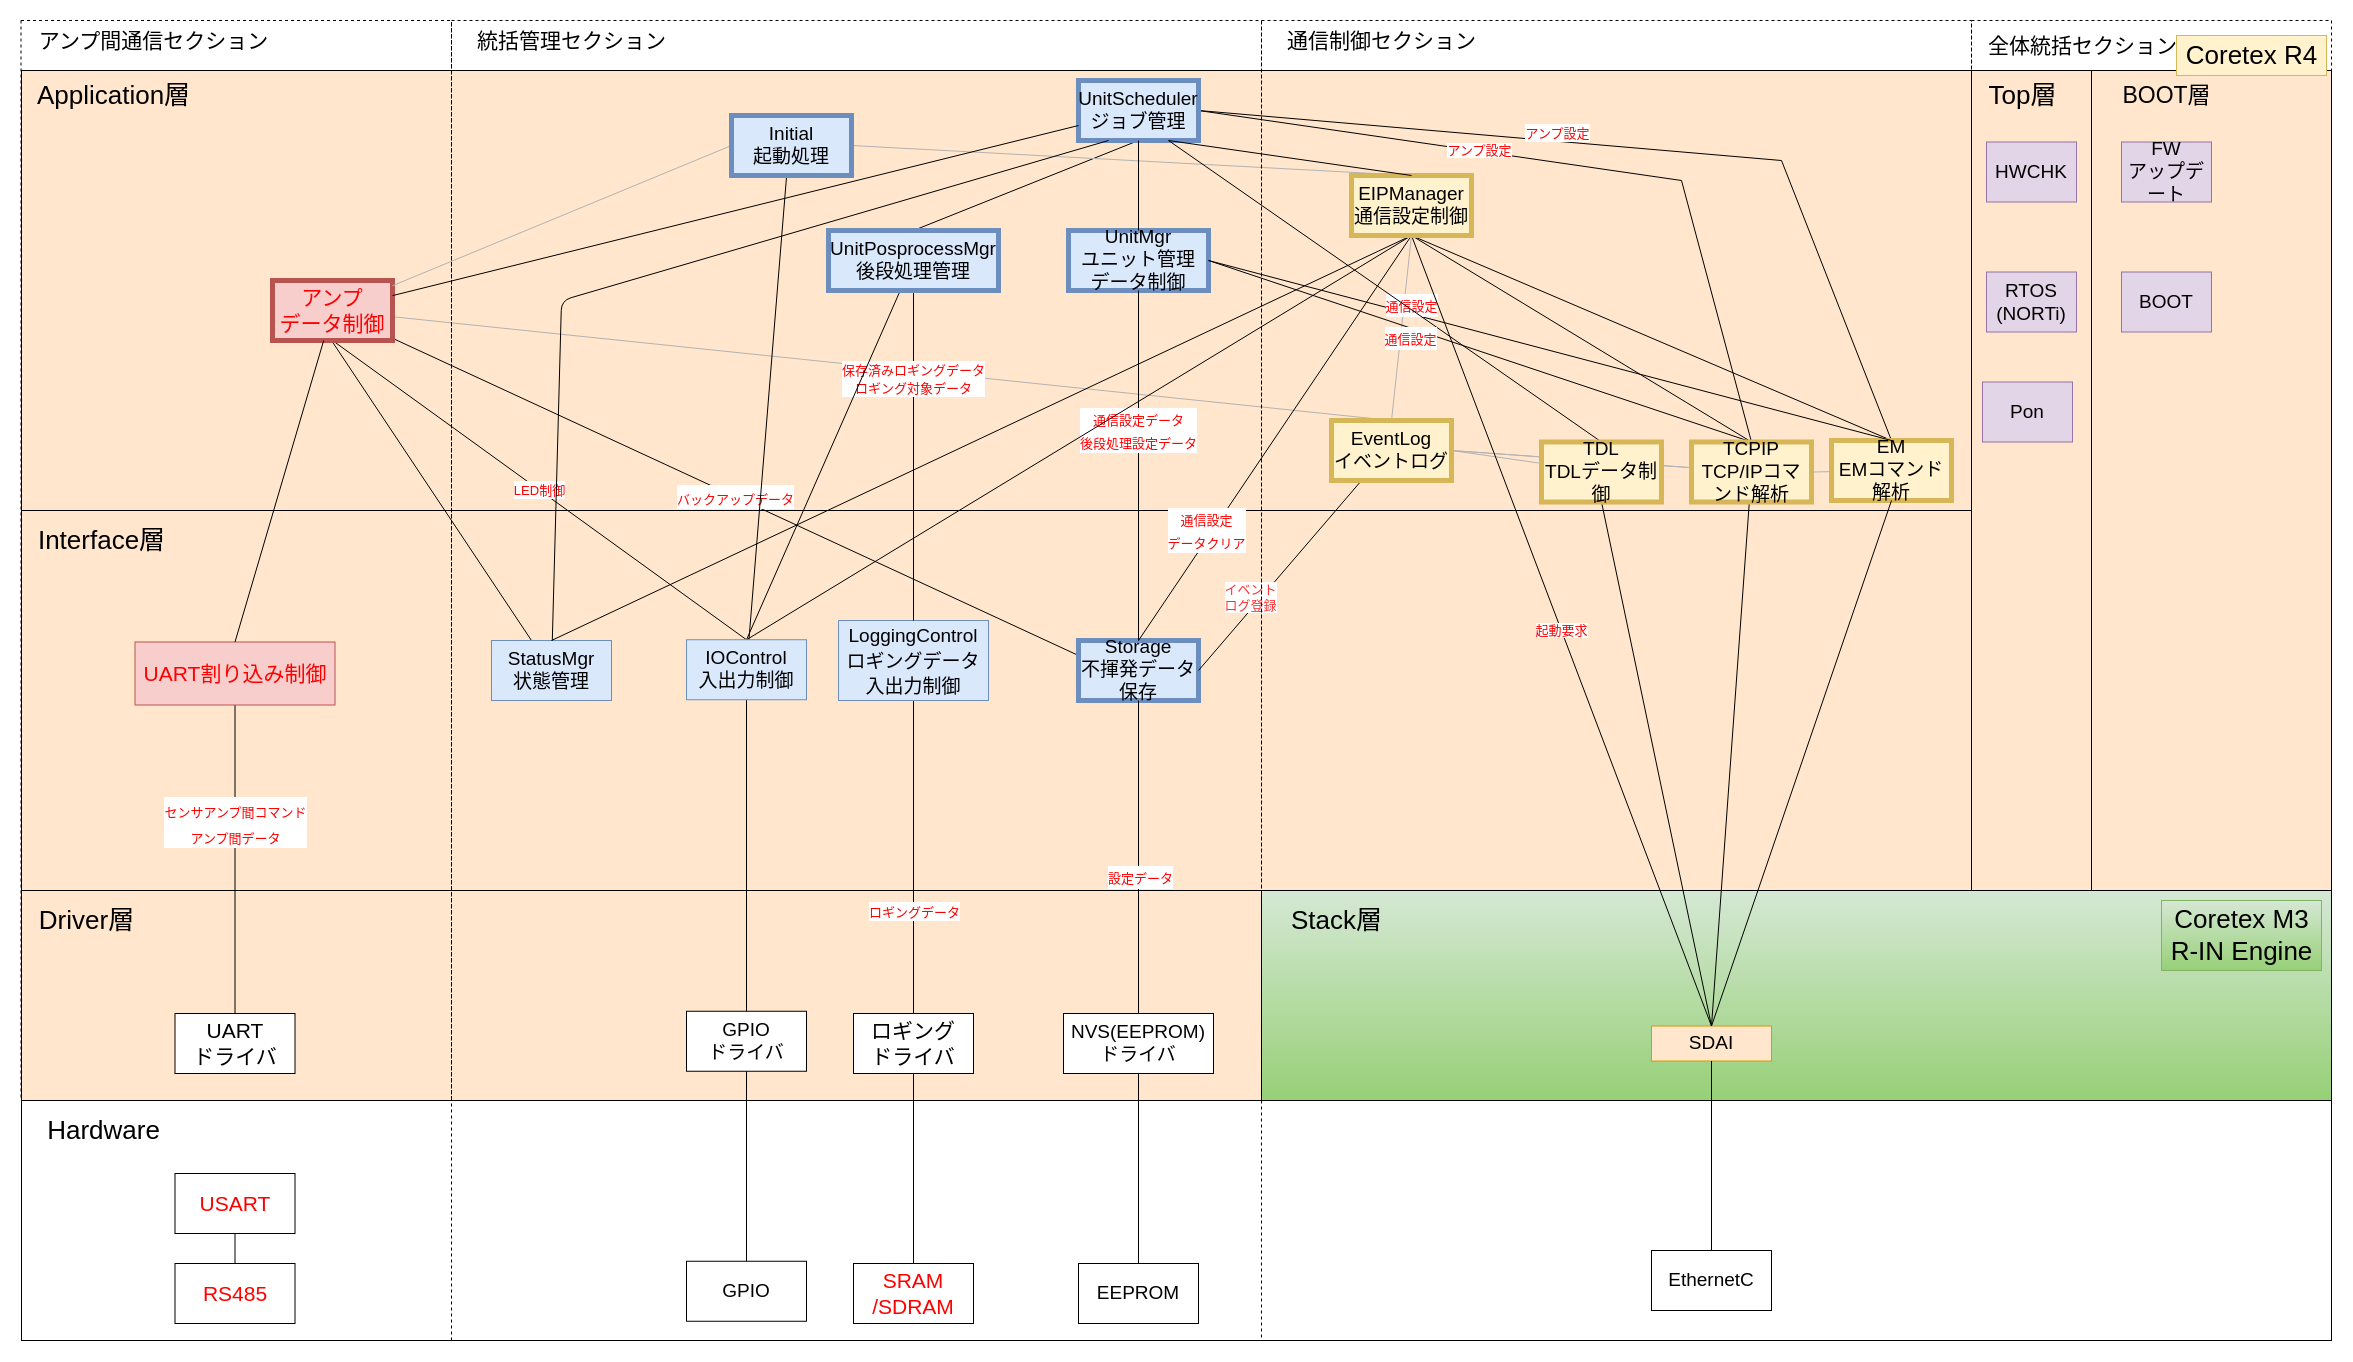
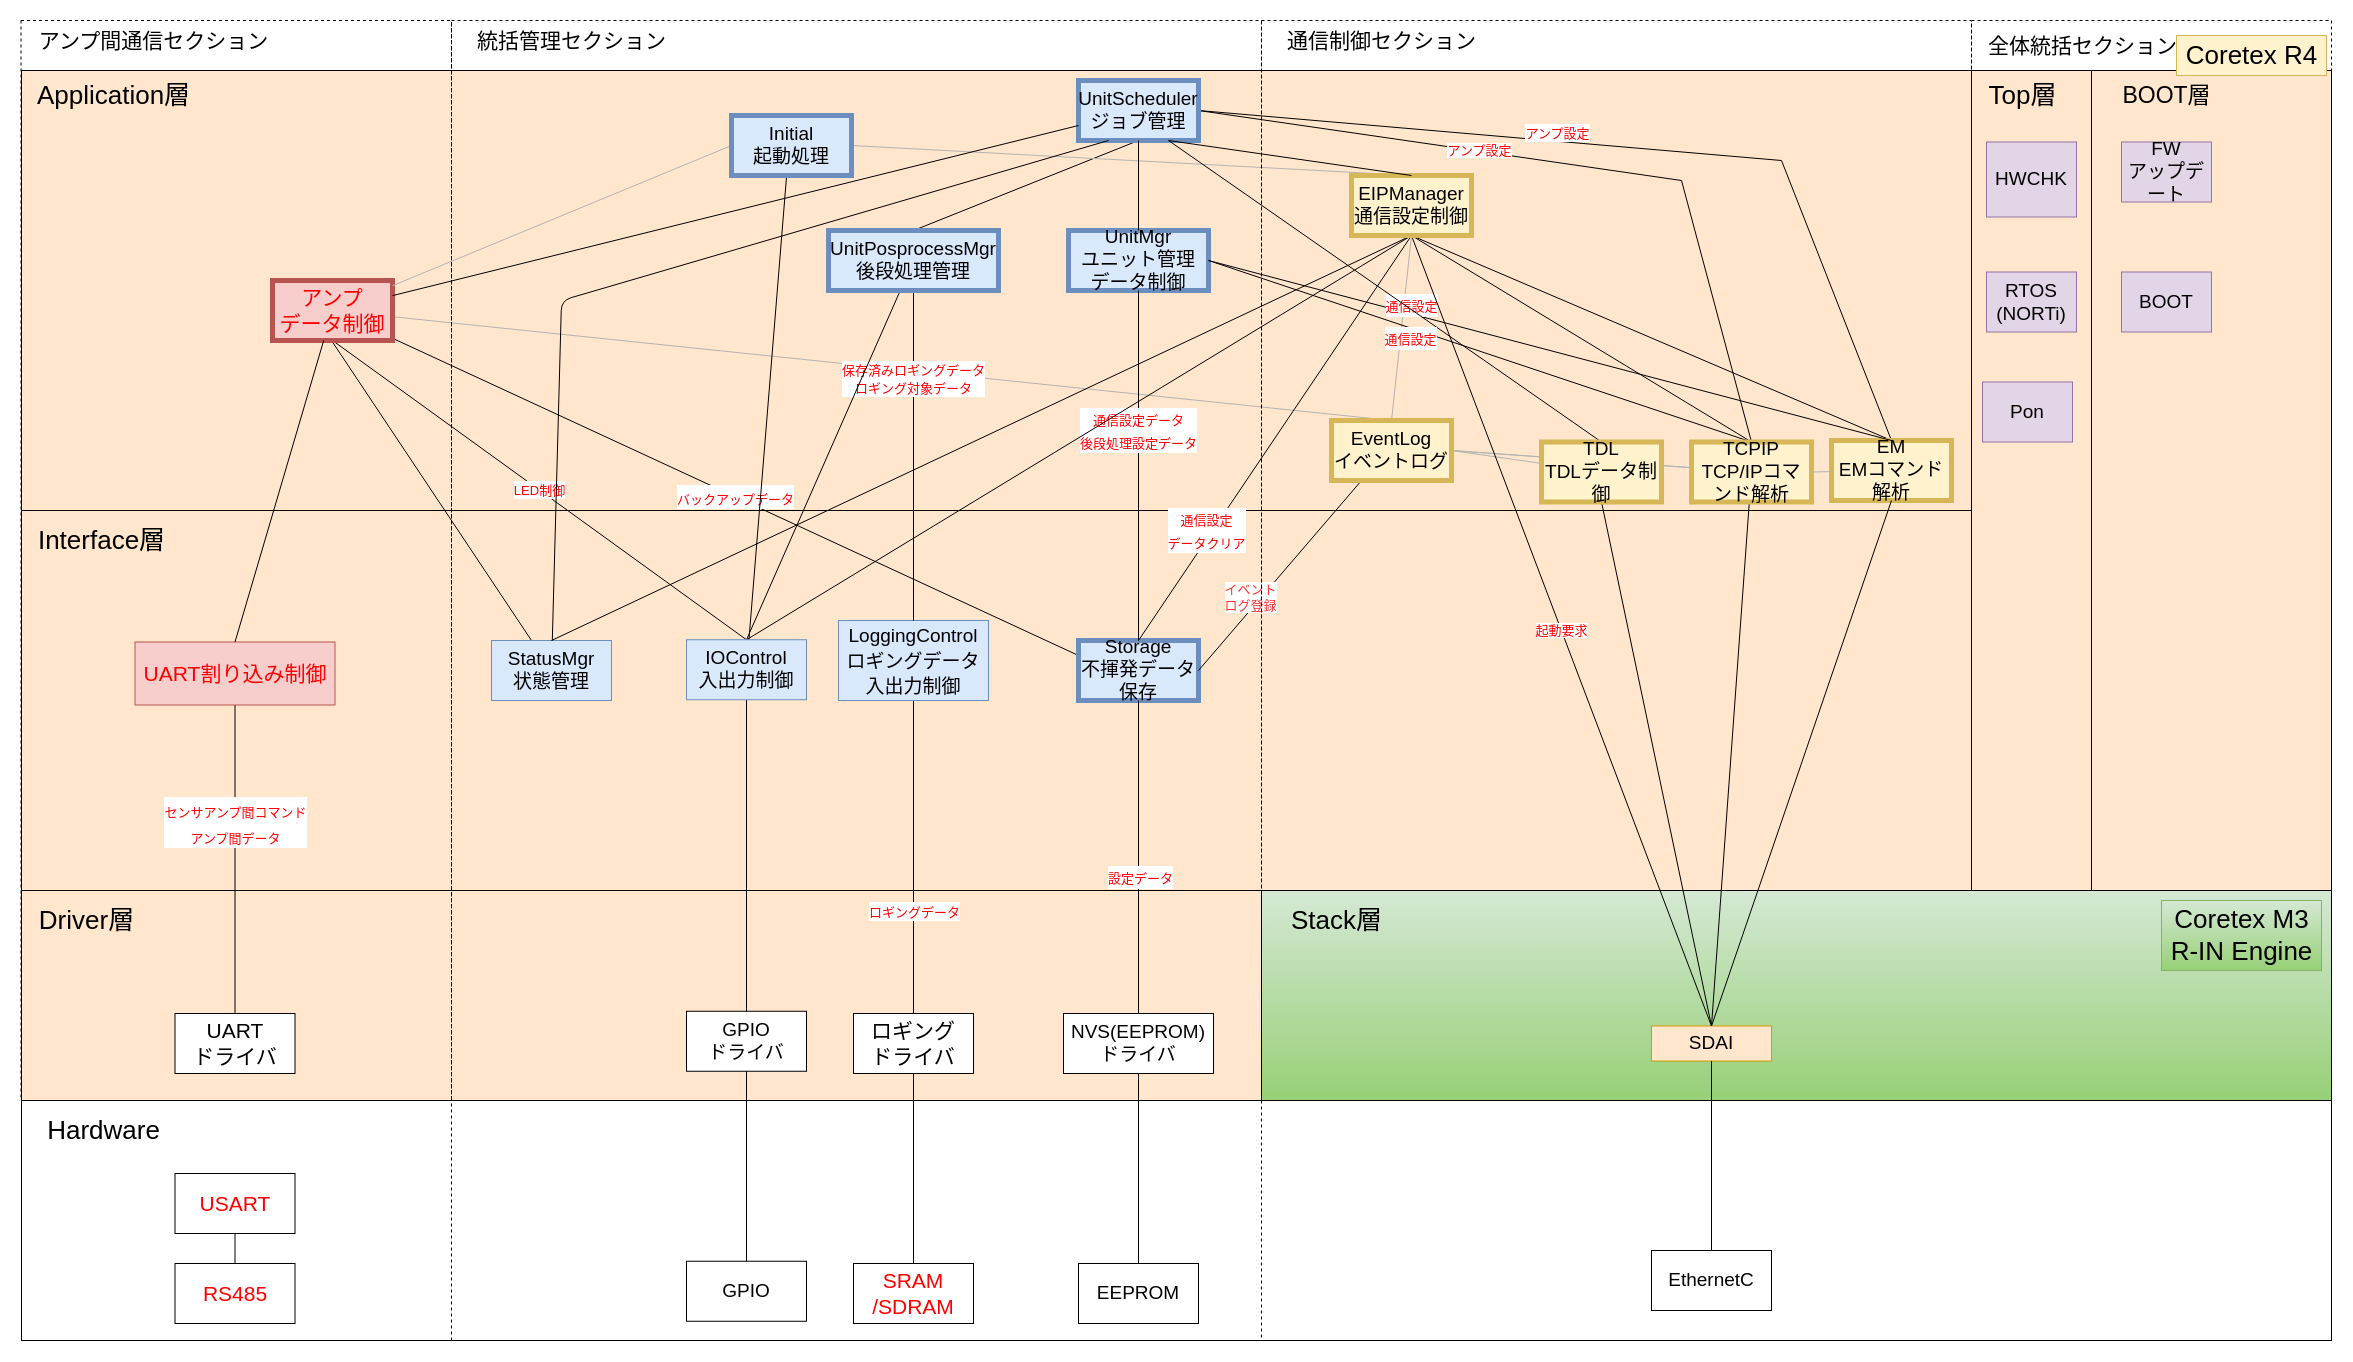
node "HWCHK": size 90x60 -> 90x75
